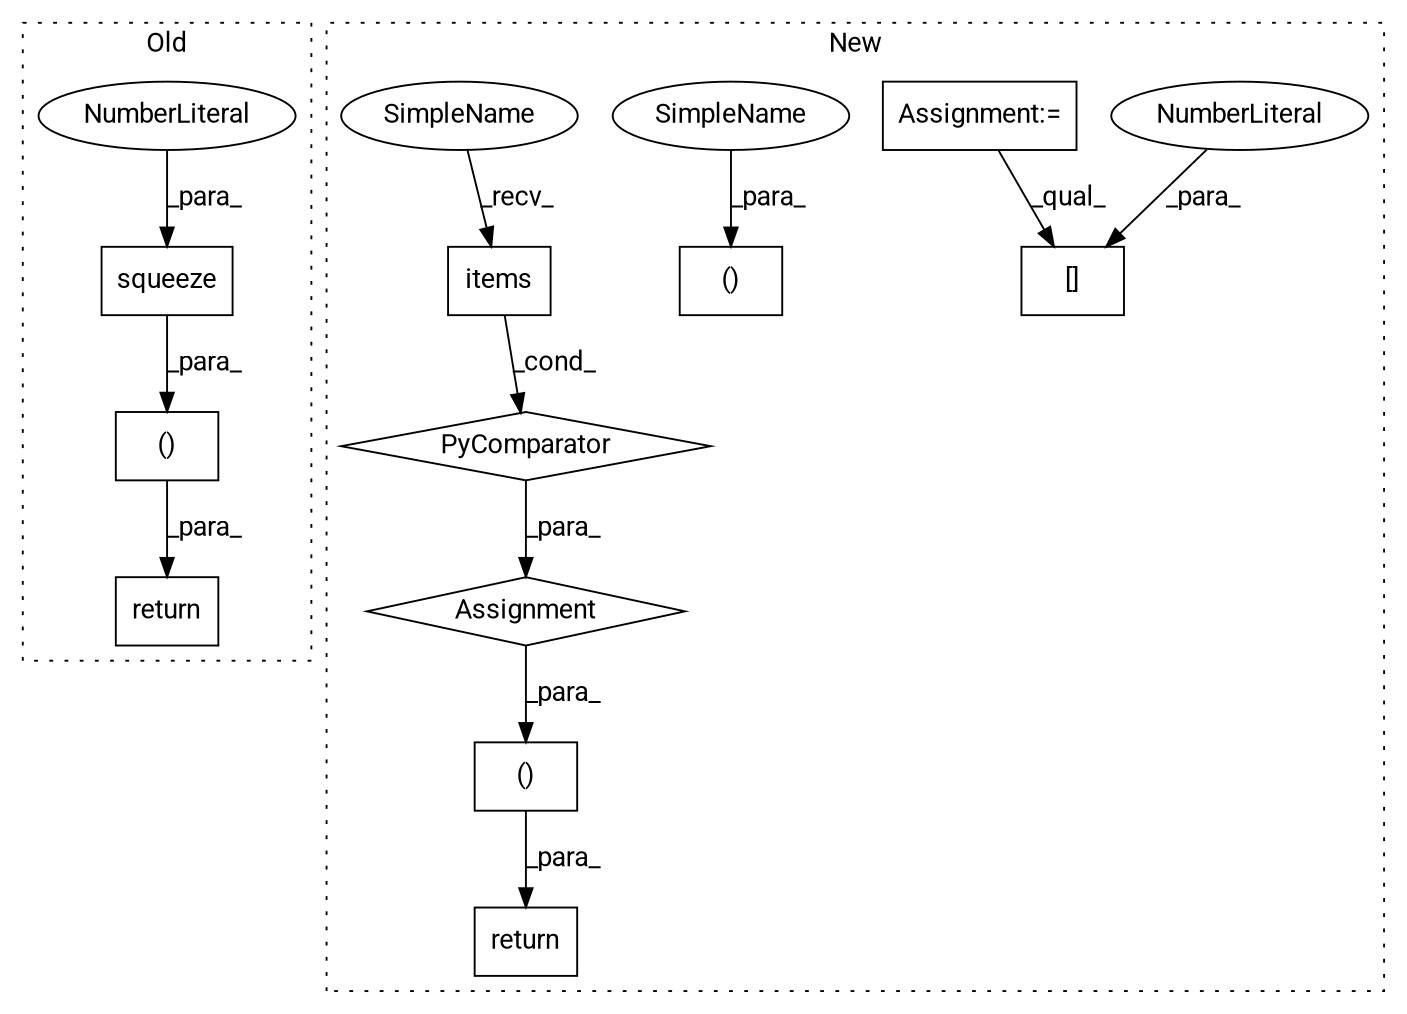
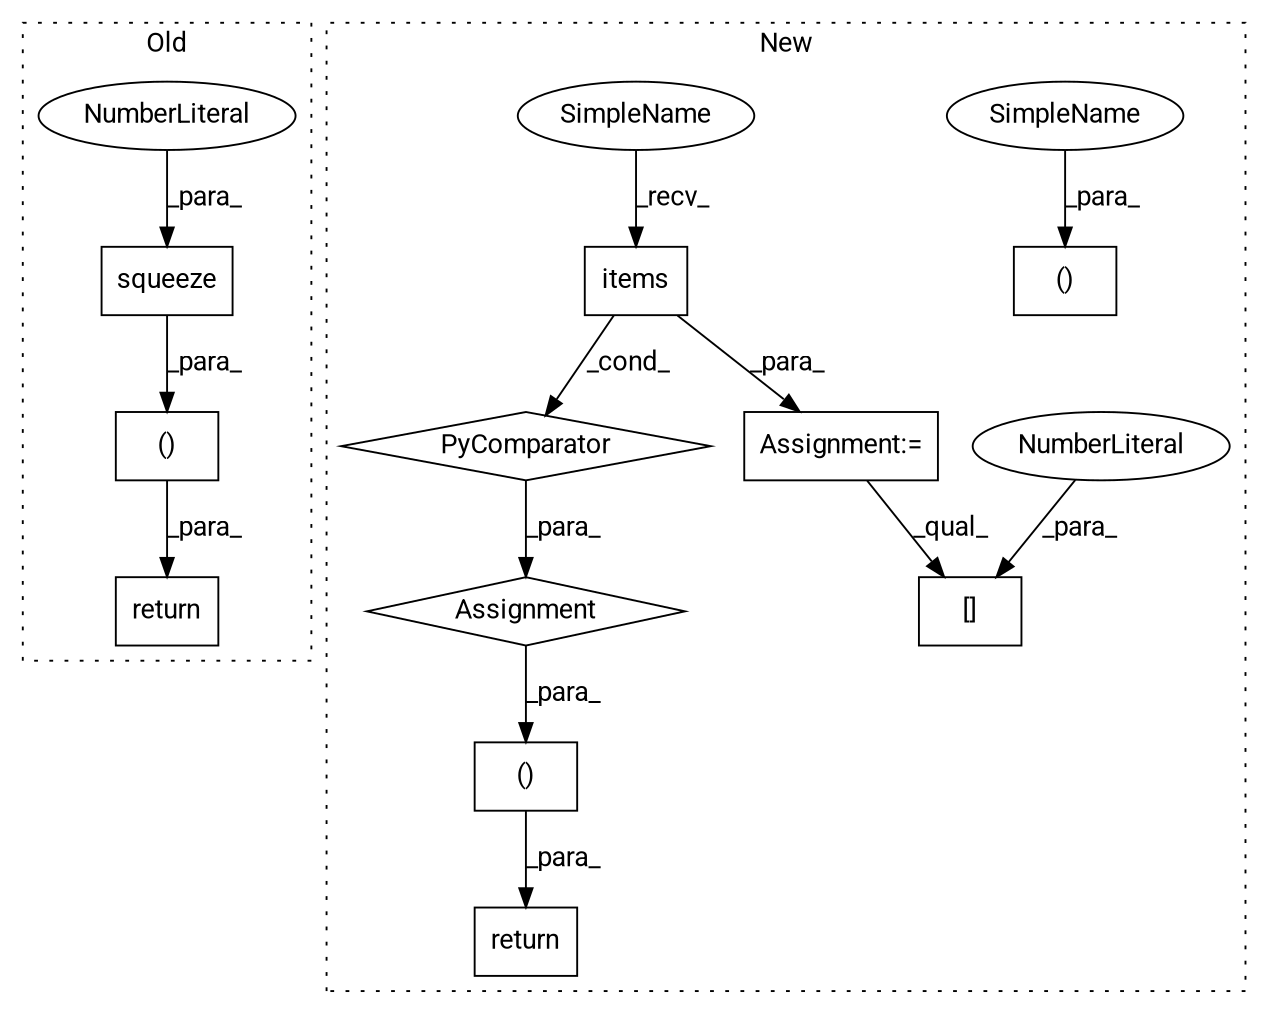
edge "items" -> "Assignment:=": added, label "_para_"
